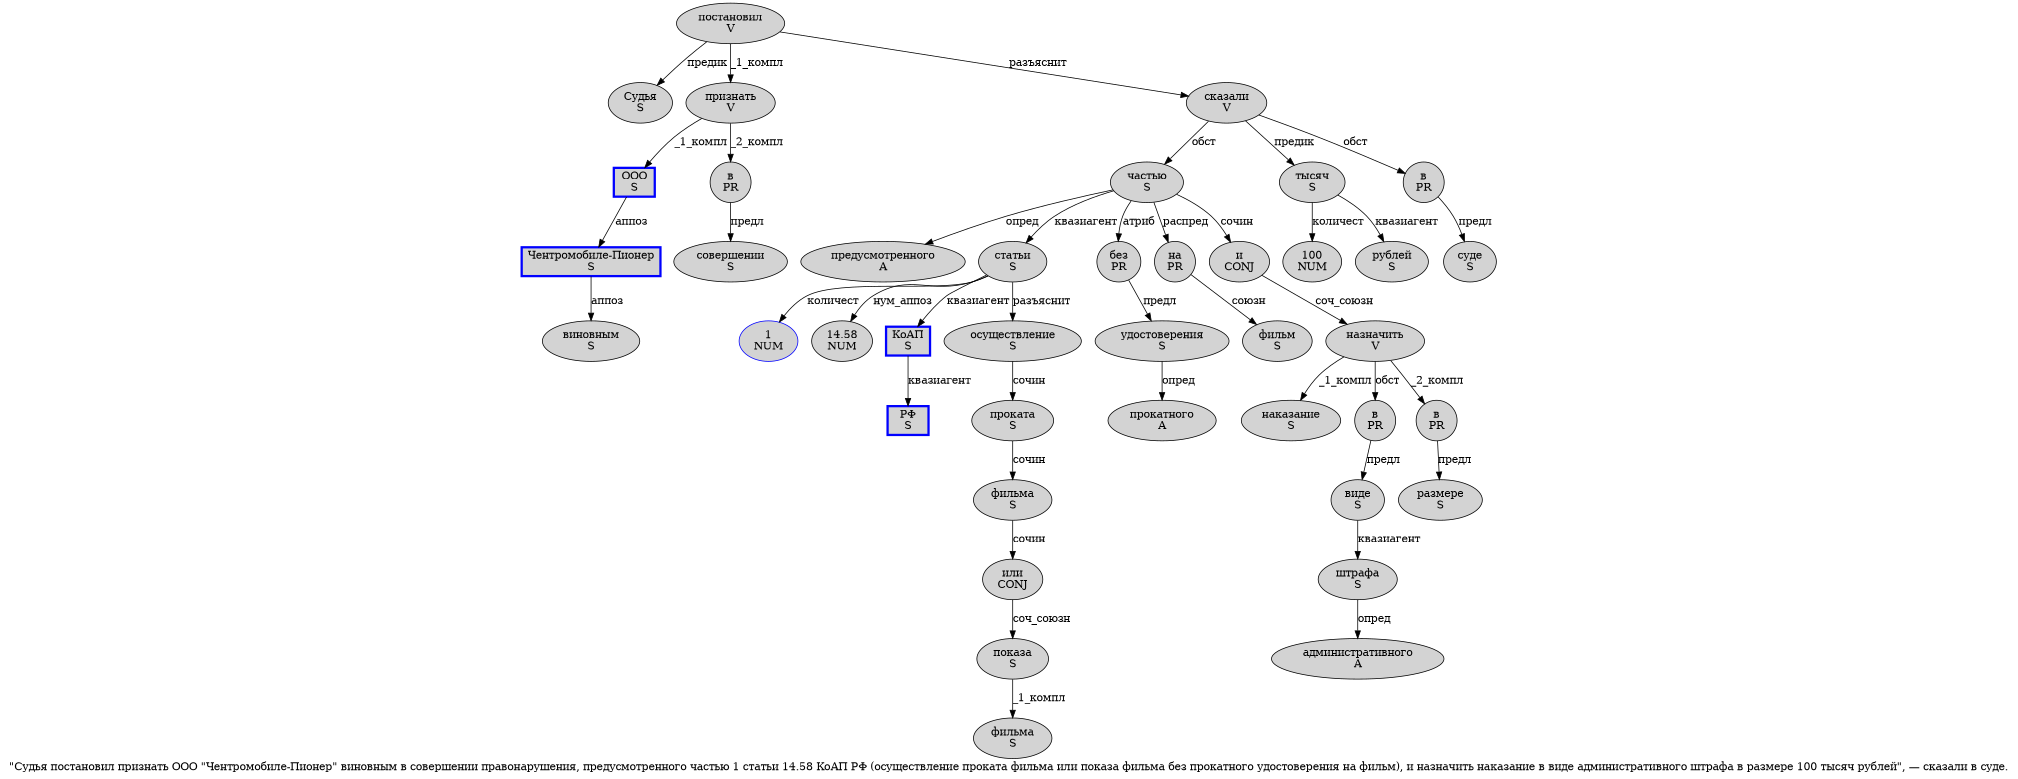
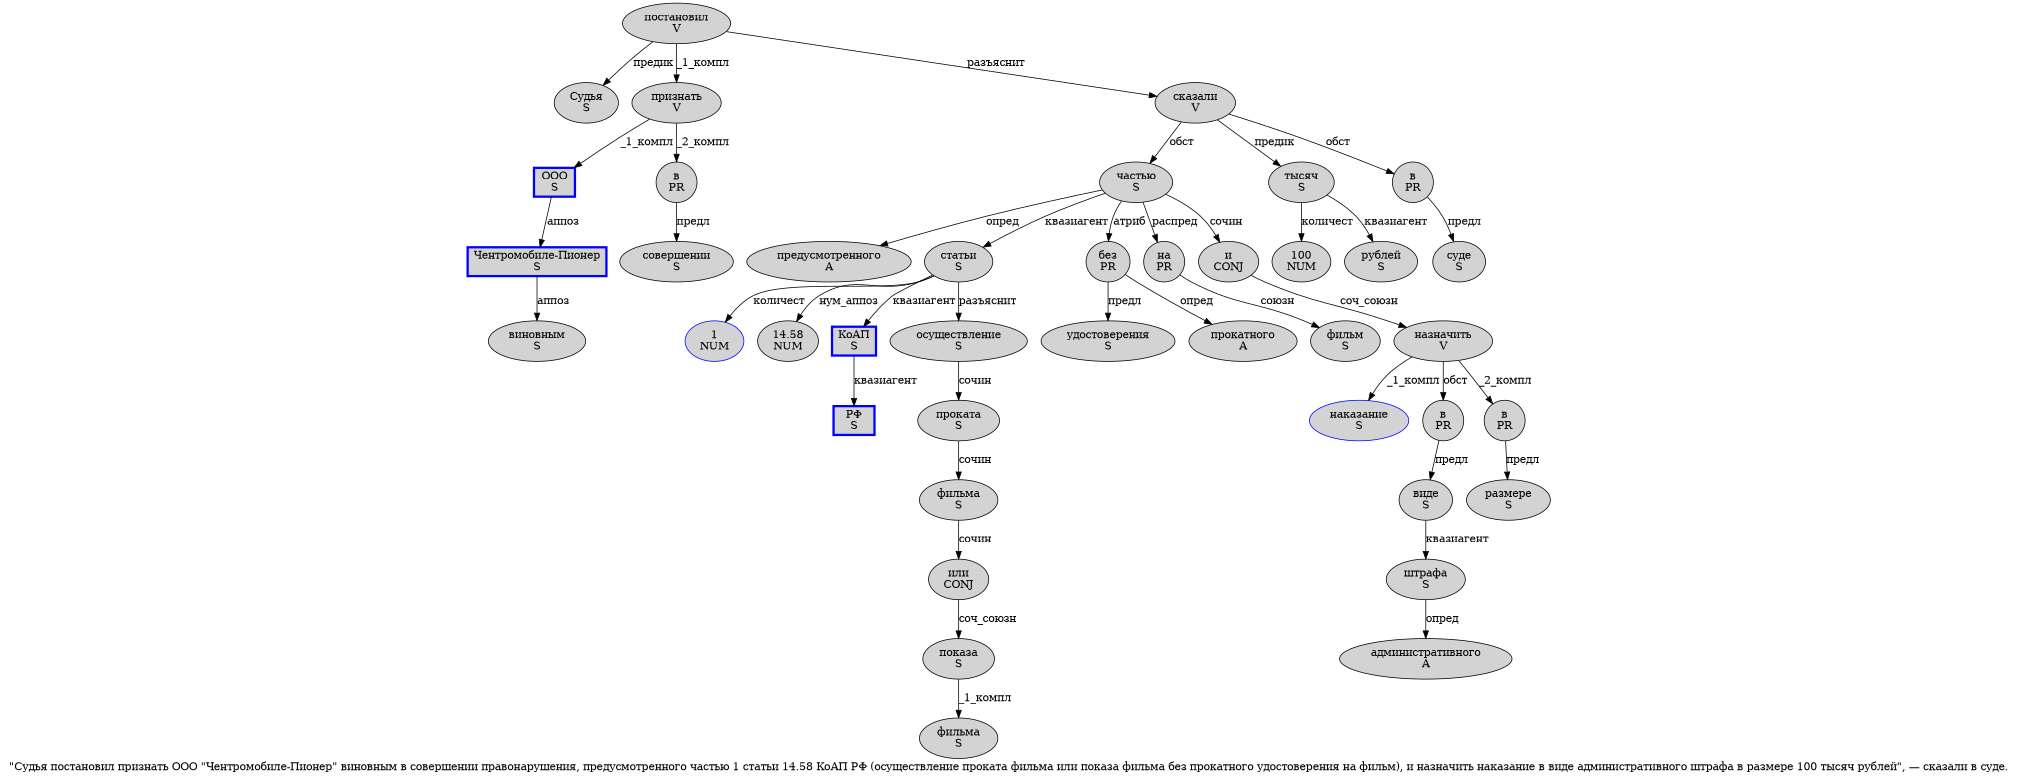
edge "удостоверения S" -> "прокатного A": now "без PR" -> "прокатного A"
node "наказание S": color black -> blue
